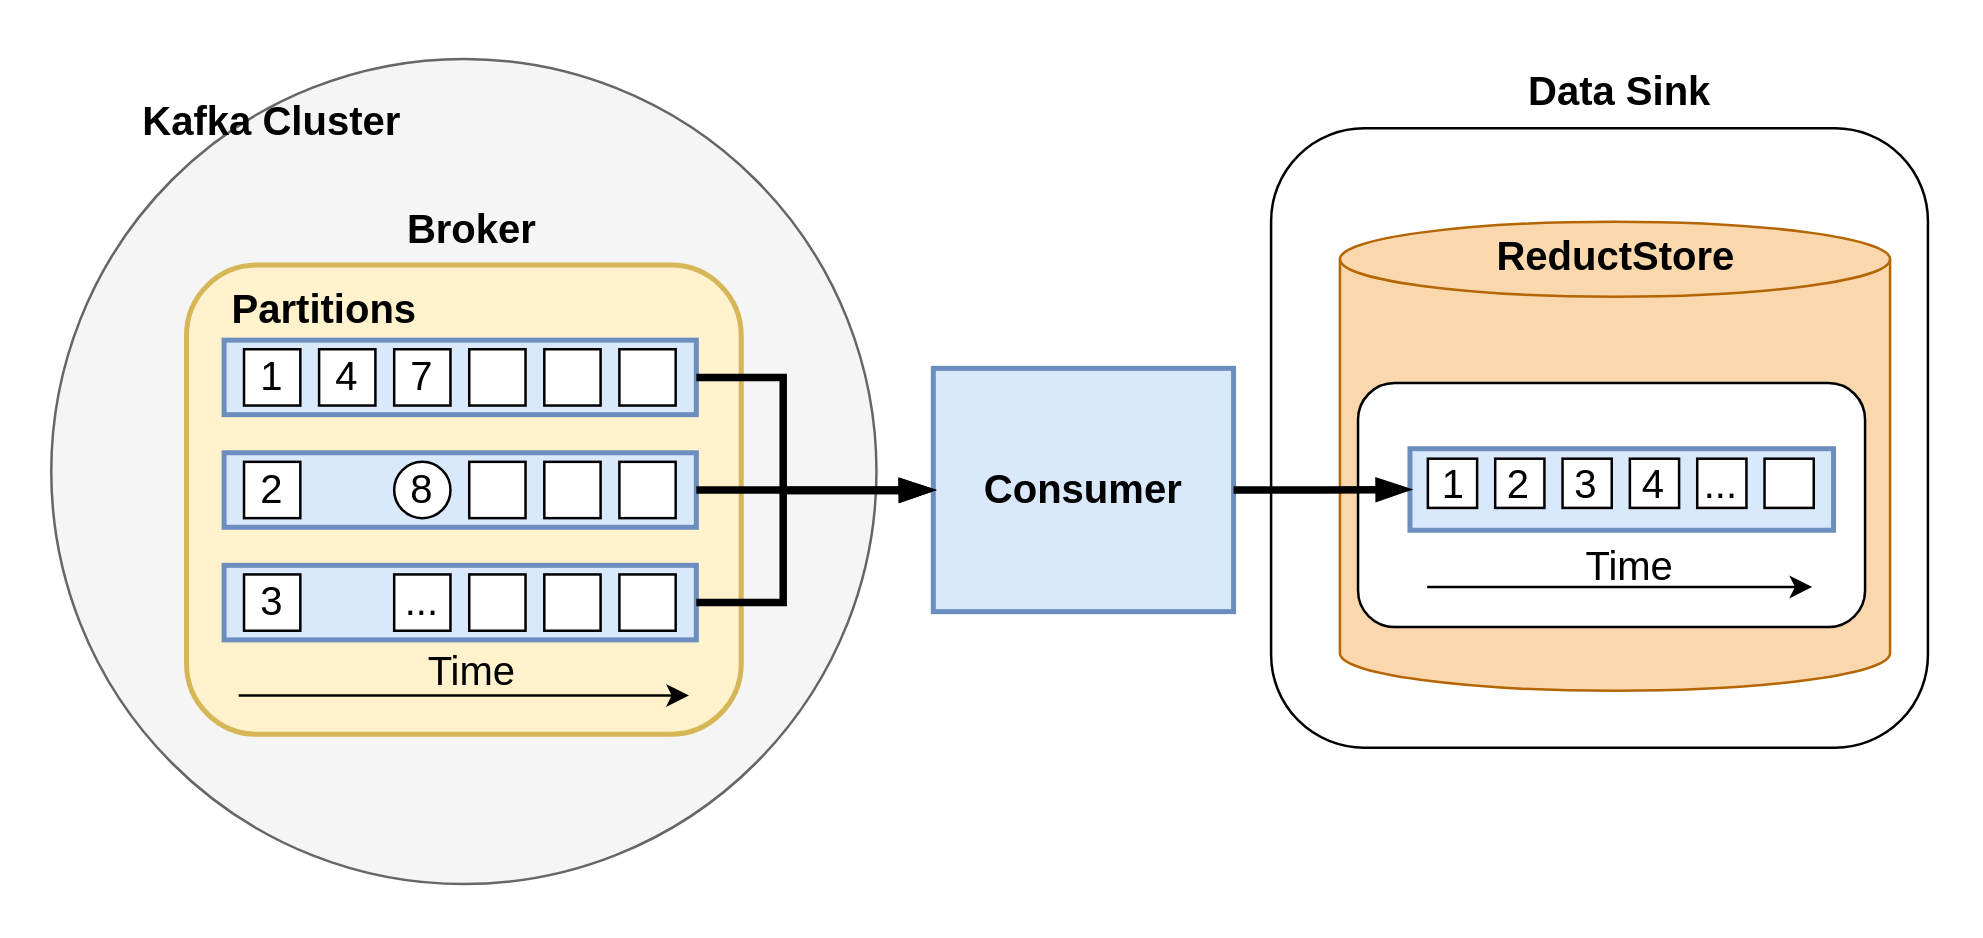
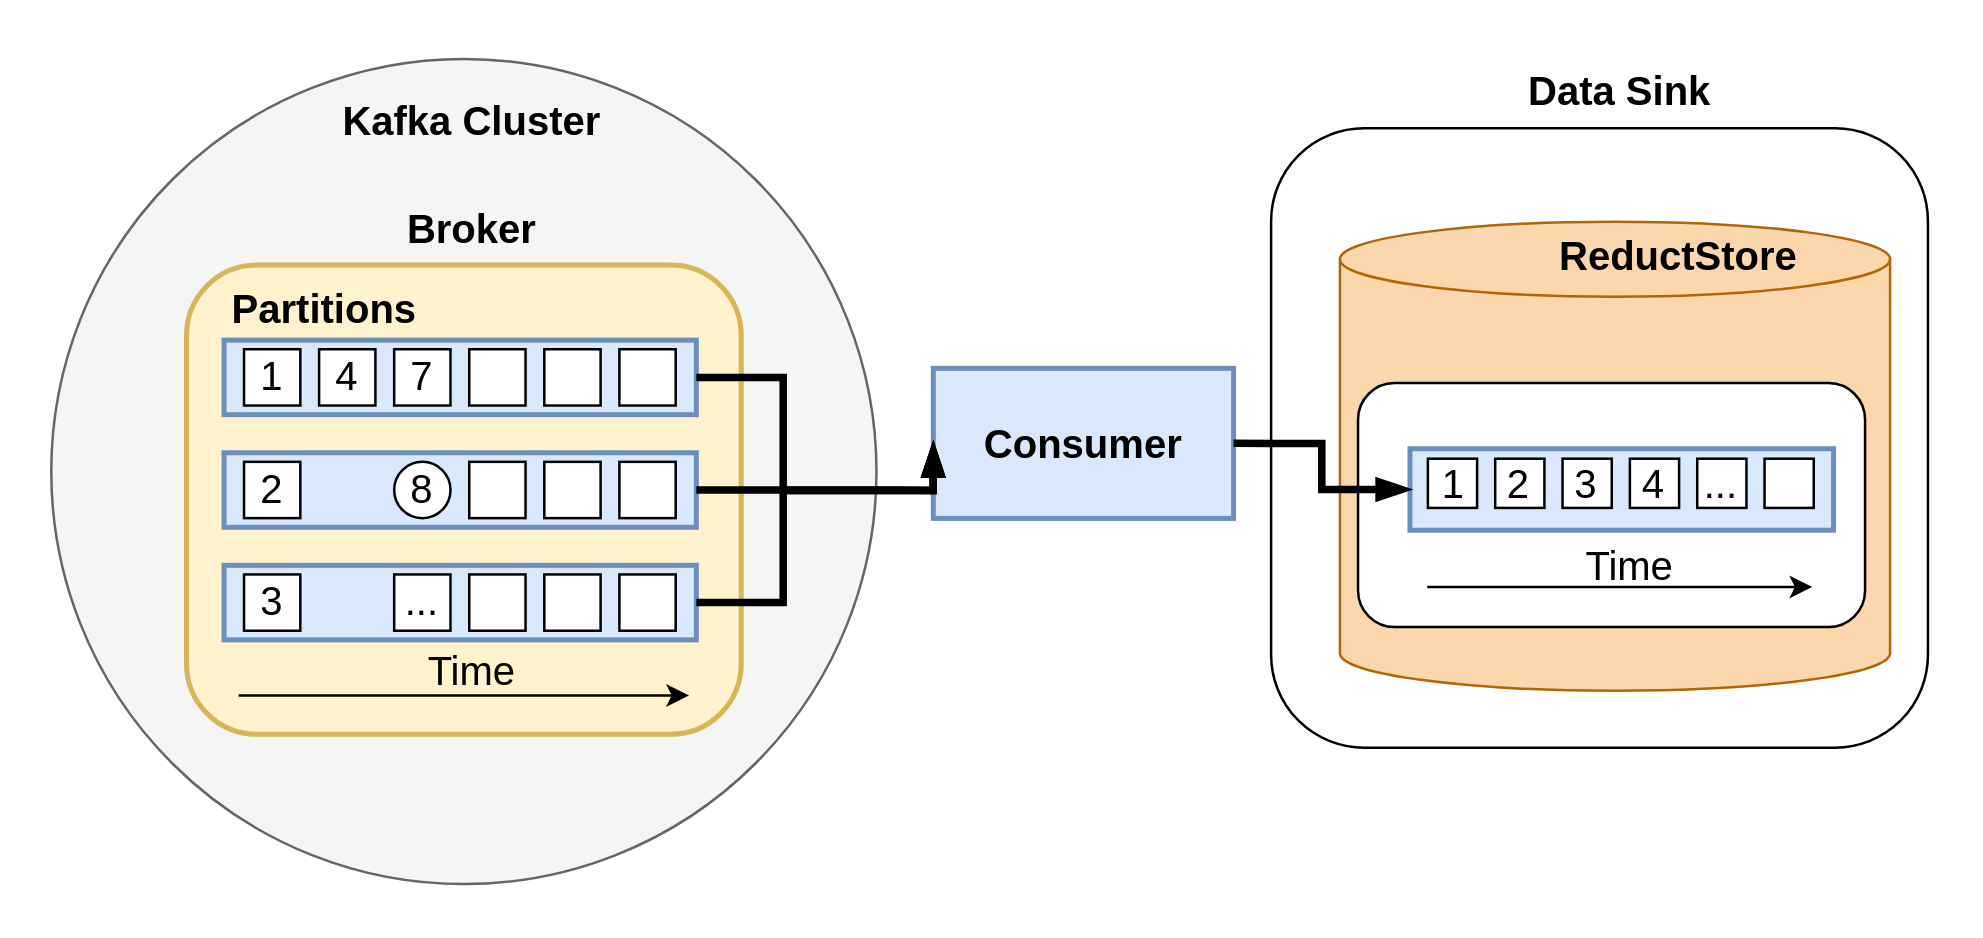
node "Kafka Cluster": moved (270, 121) -> (470, 121)
node "ReductStore": moved (1618, 257) -> (1680, 257)
node "Consumer": size 300x243 -> 300x150
